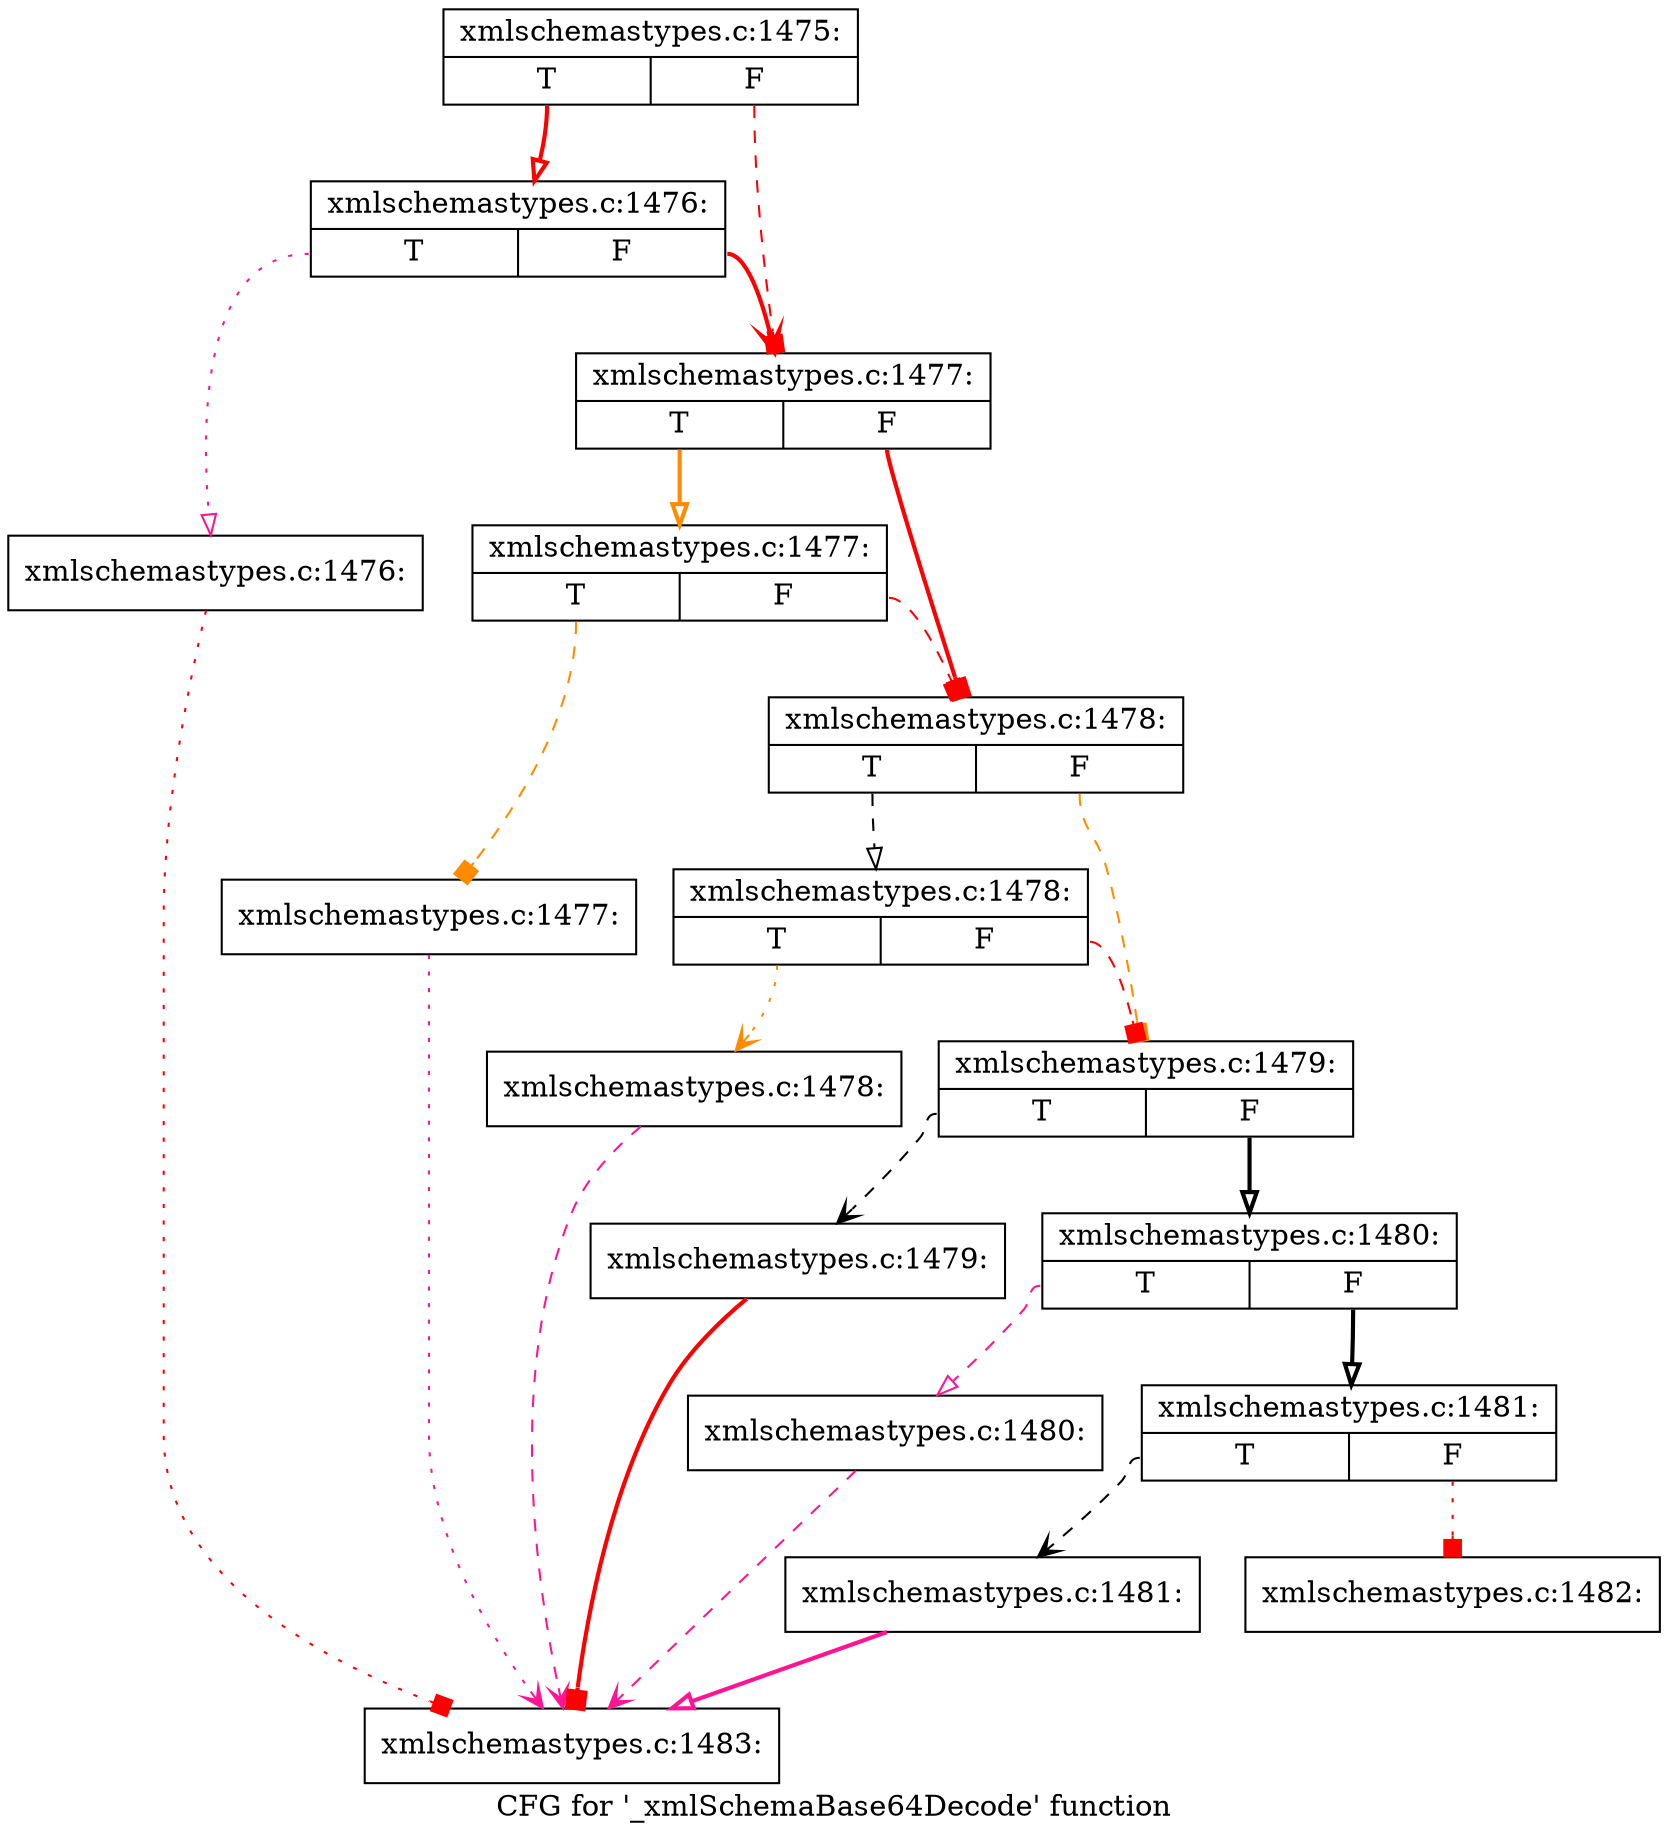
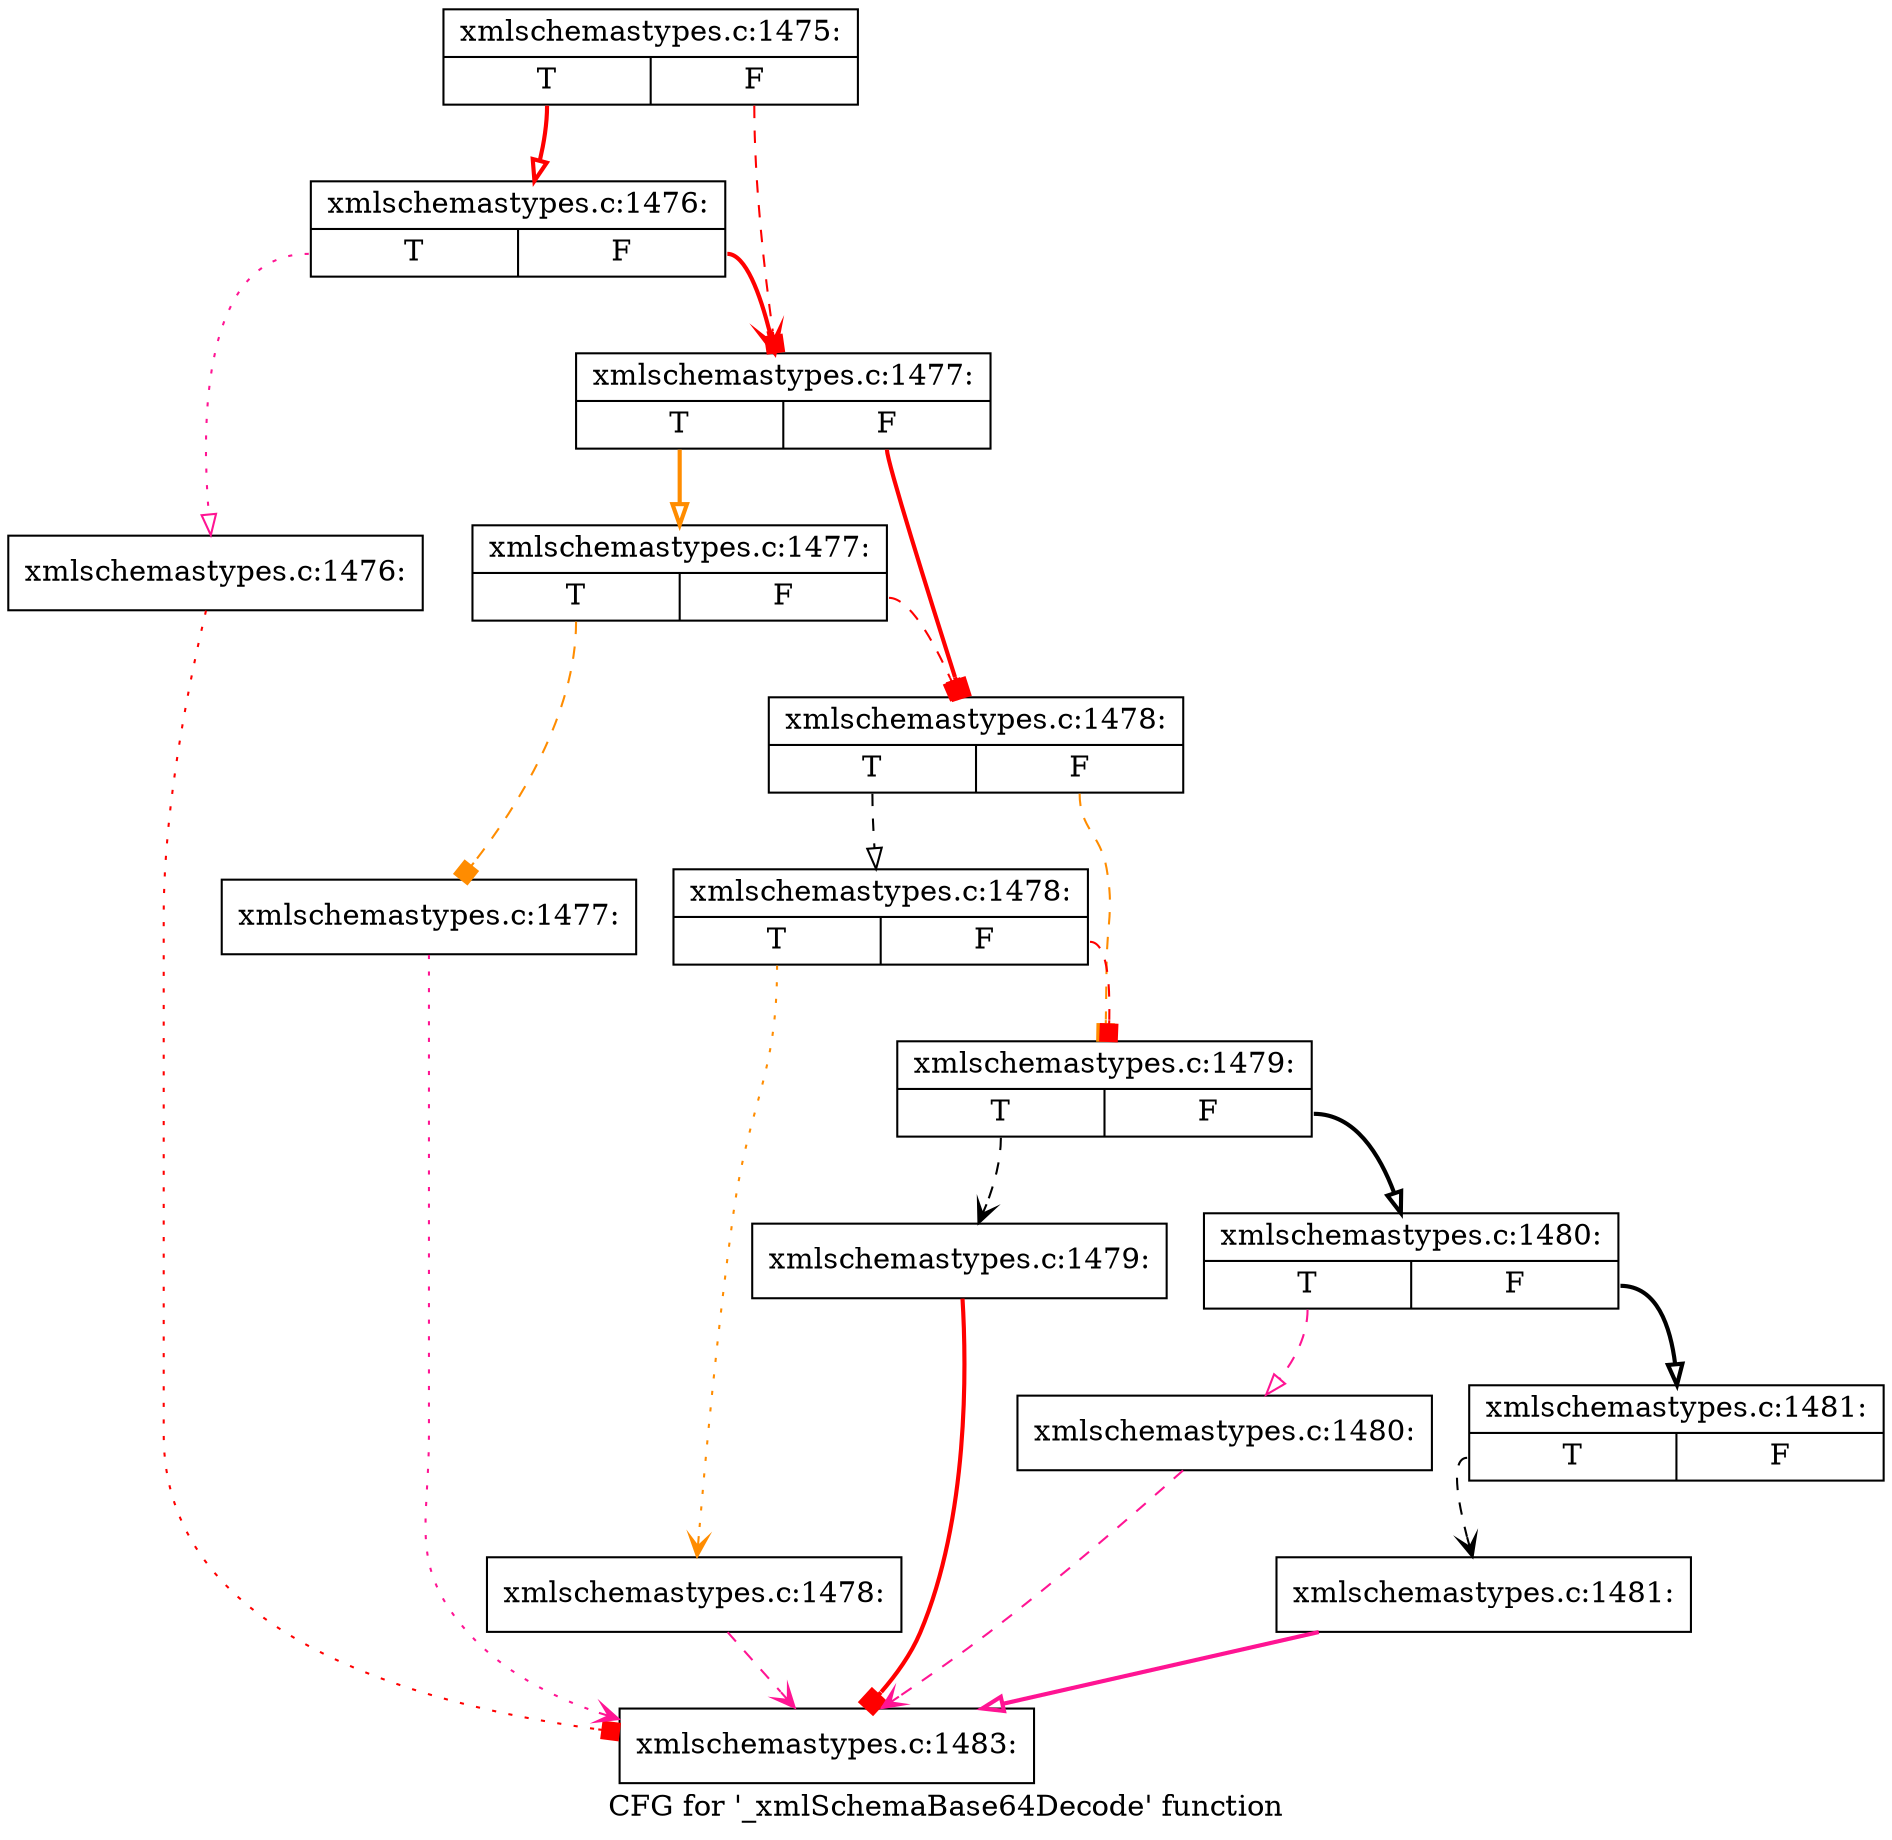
node "xmlschemastypes.c:1482:": removed
